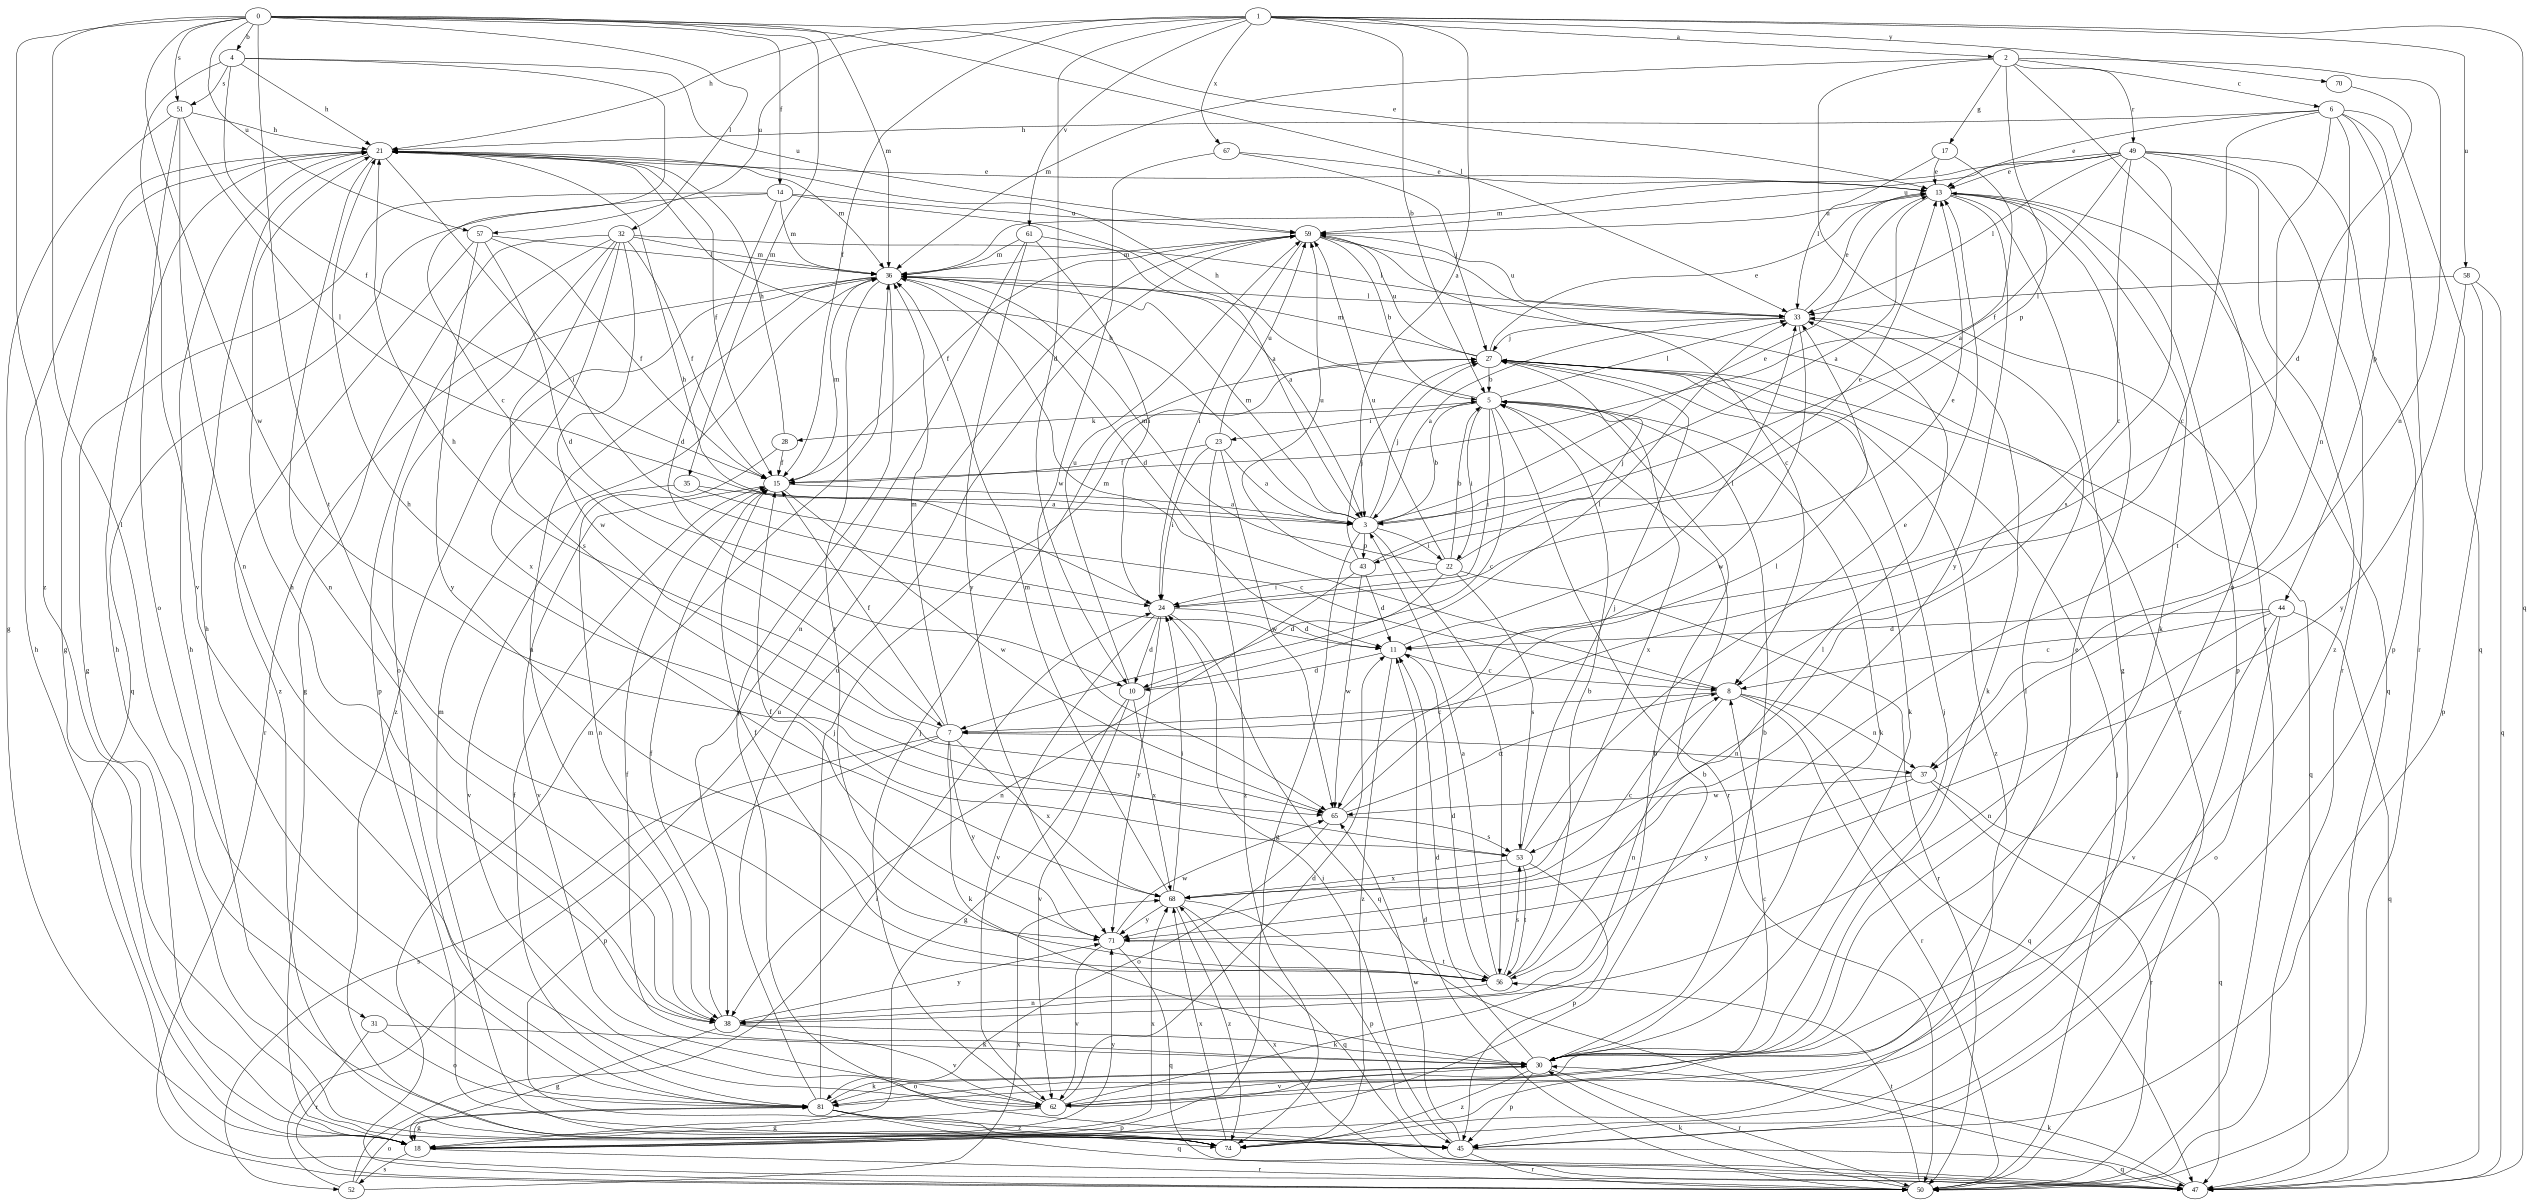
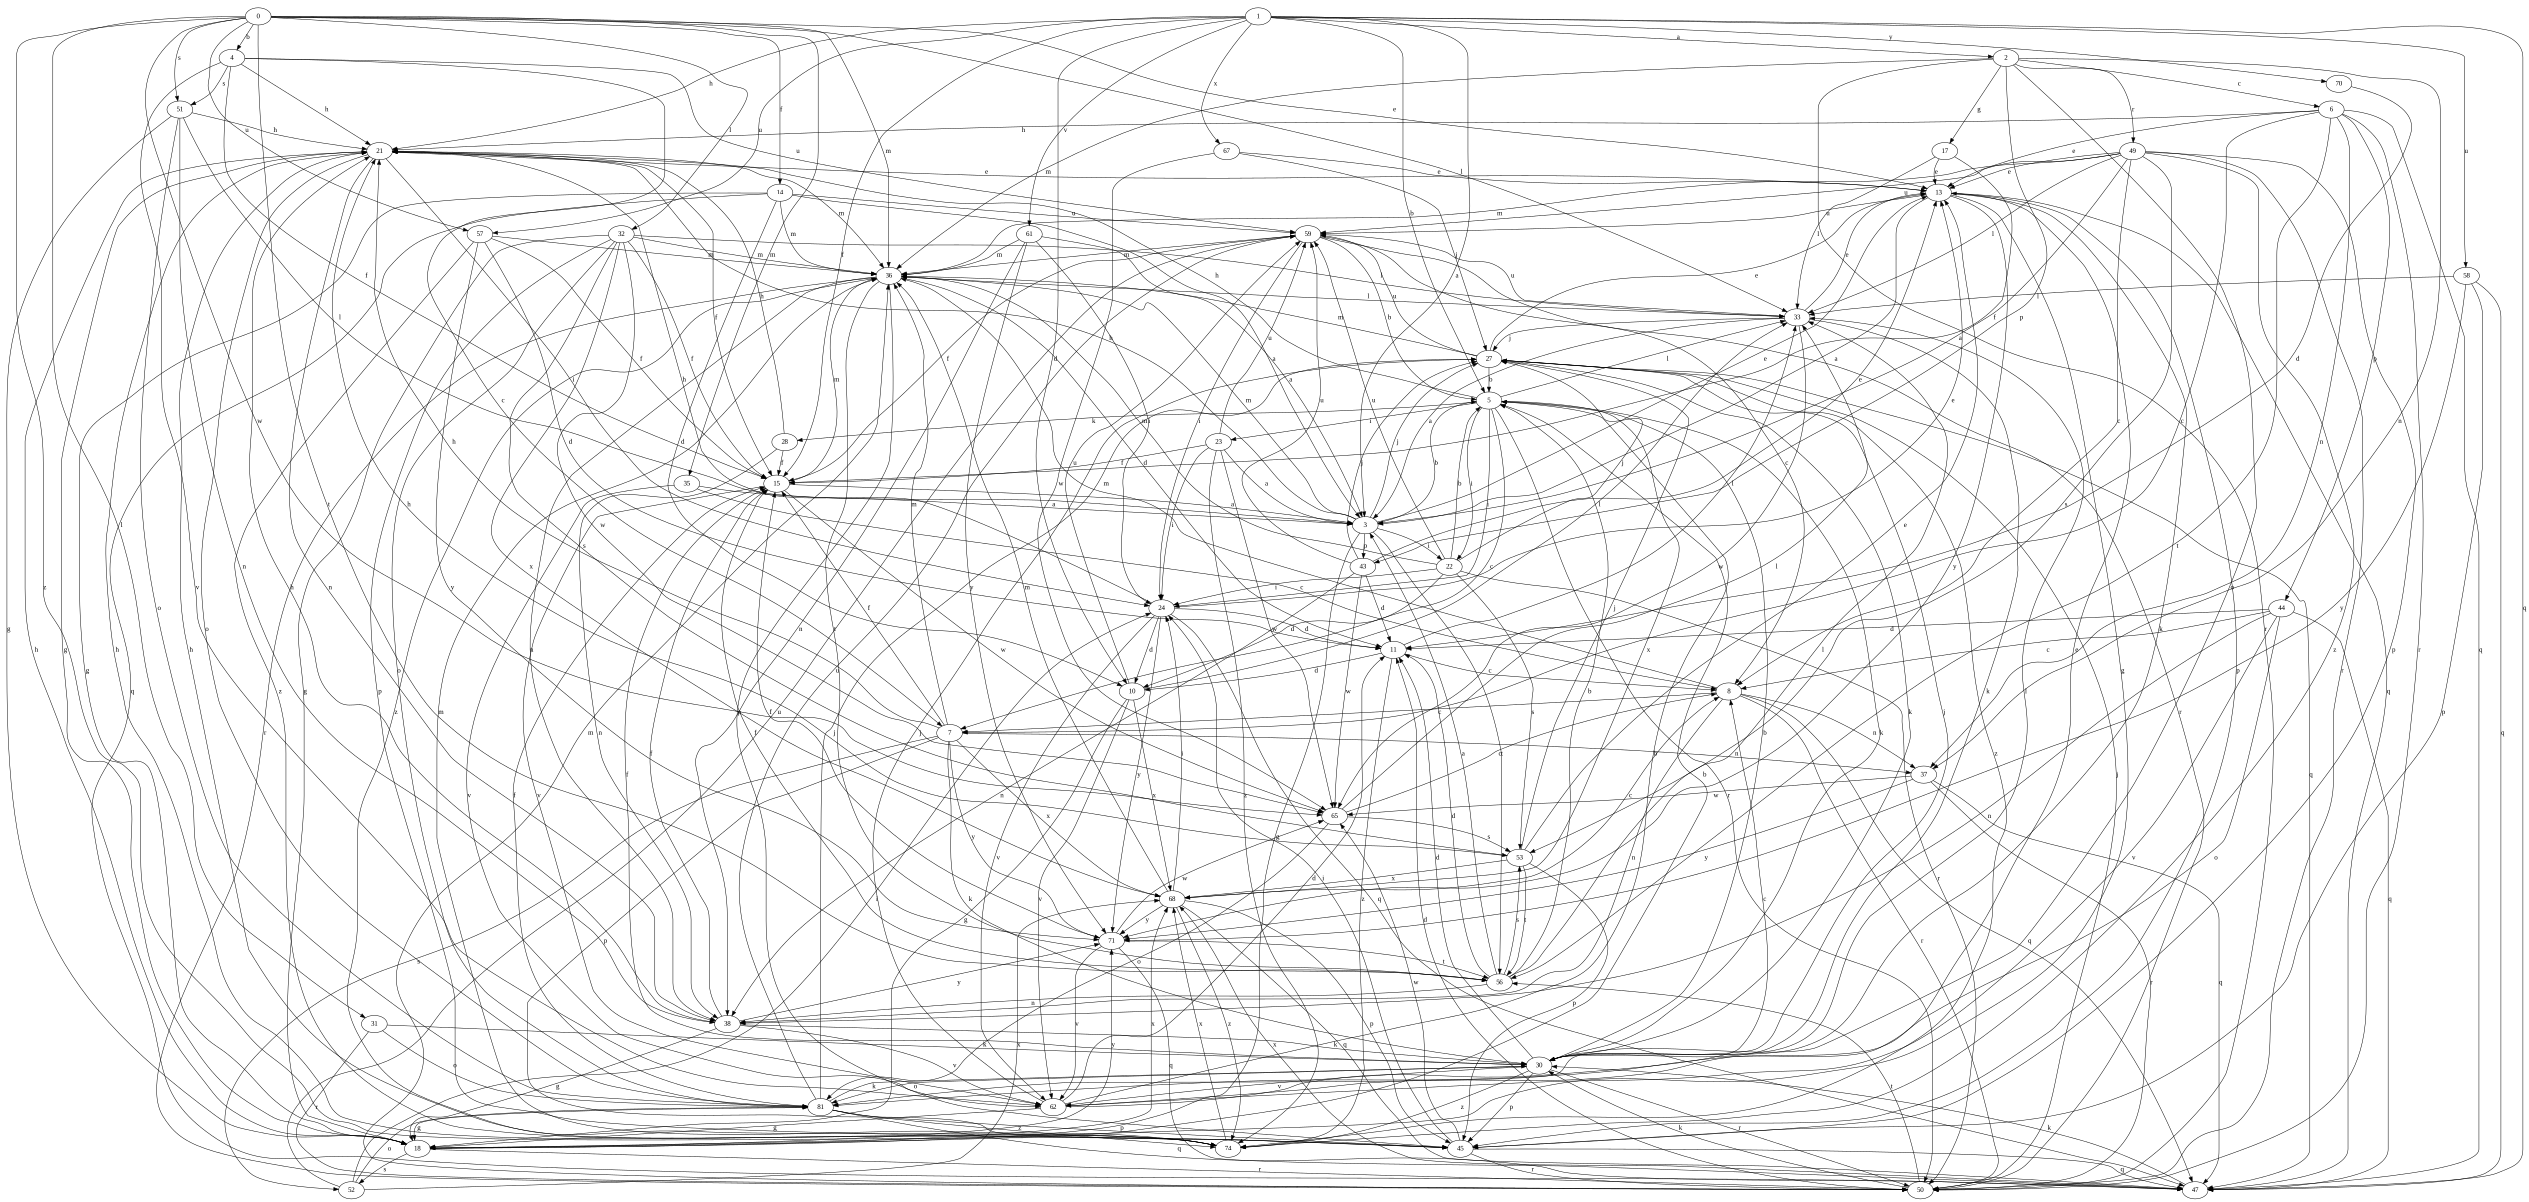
edge "57" -> "36": label "l" -> "m"
edge "21" -> "81": label "h" -> "o"
